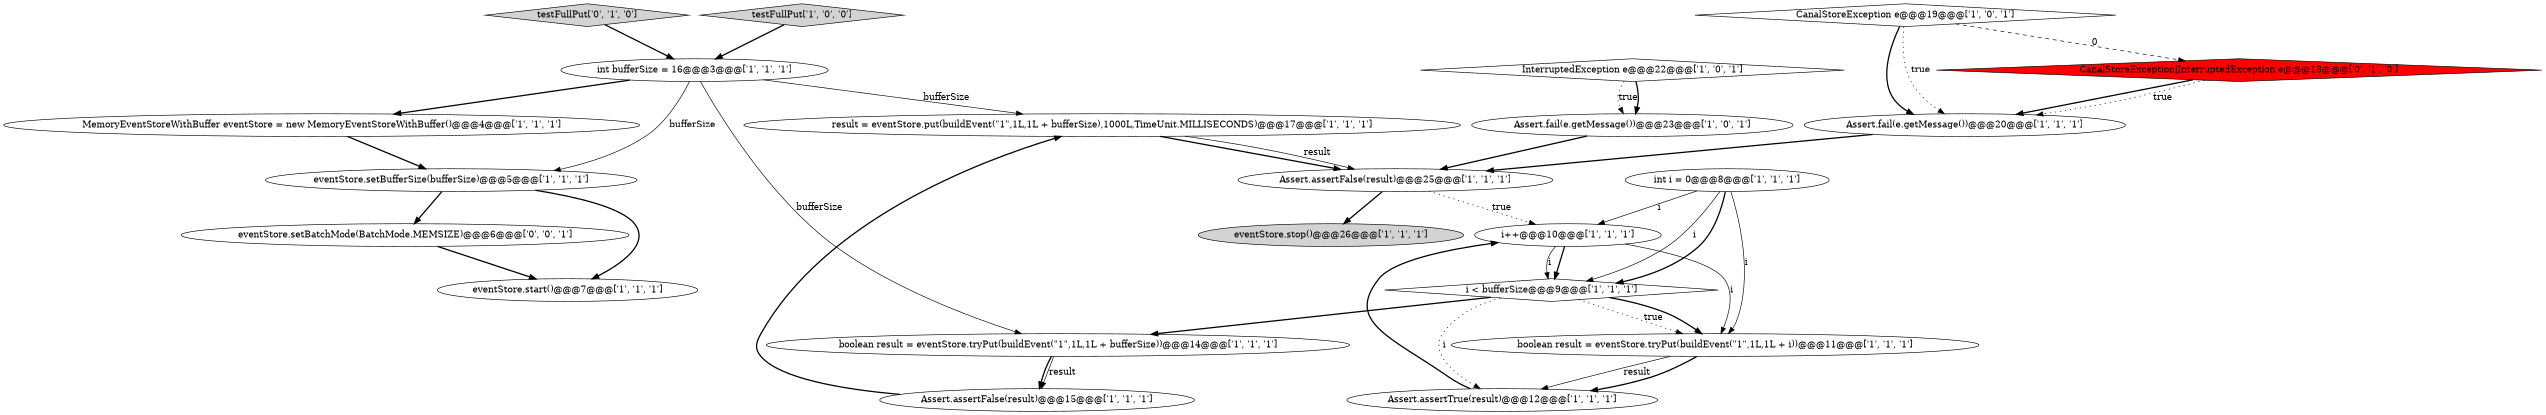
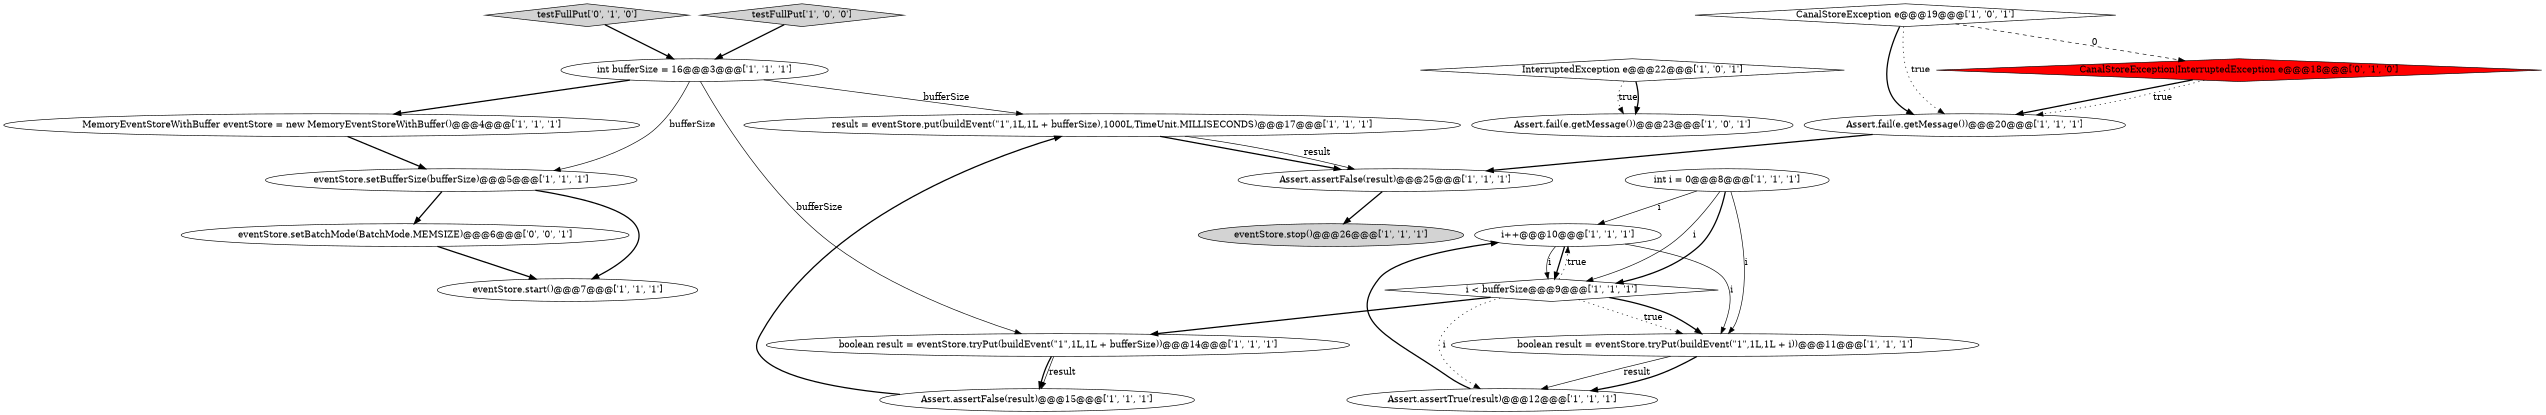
edge "Assert.fail(e.getMessage())@@@23@@@['1', '0', '1']" -> "Assert.assertFalse(result)@@@25@@@['1', '1', '1']": removed
edge "Assert.assertFalse(result)@@@25@@@['1', '1', '1']" -> "i++@@@10@@@['1', '1', '1']": now "i < bufferSize@@@9@@@['1', '1', '1']" -> "i++@@@10@@@['1', '1', '1']"
